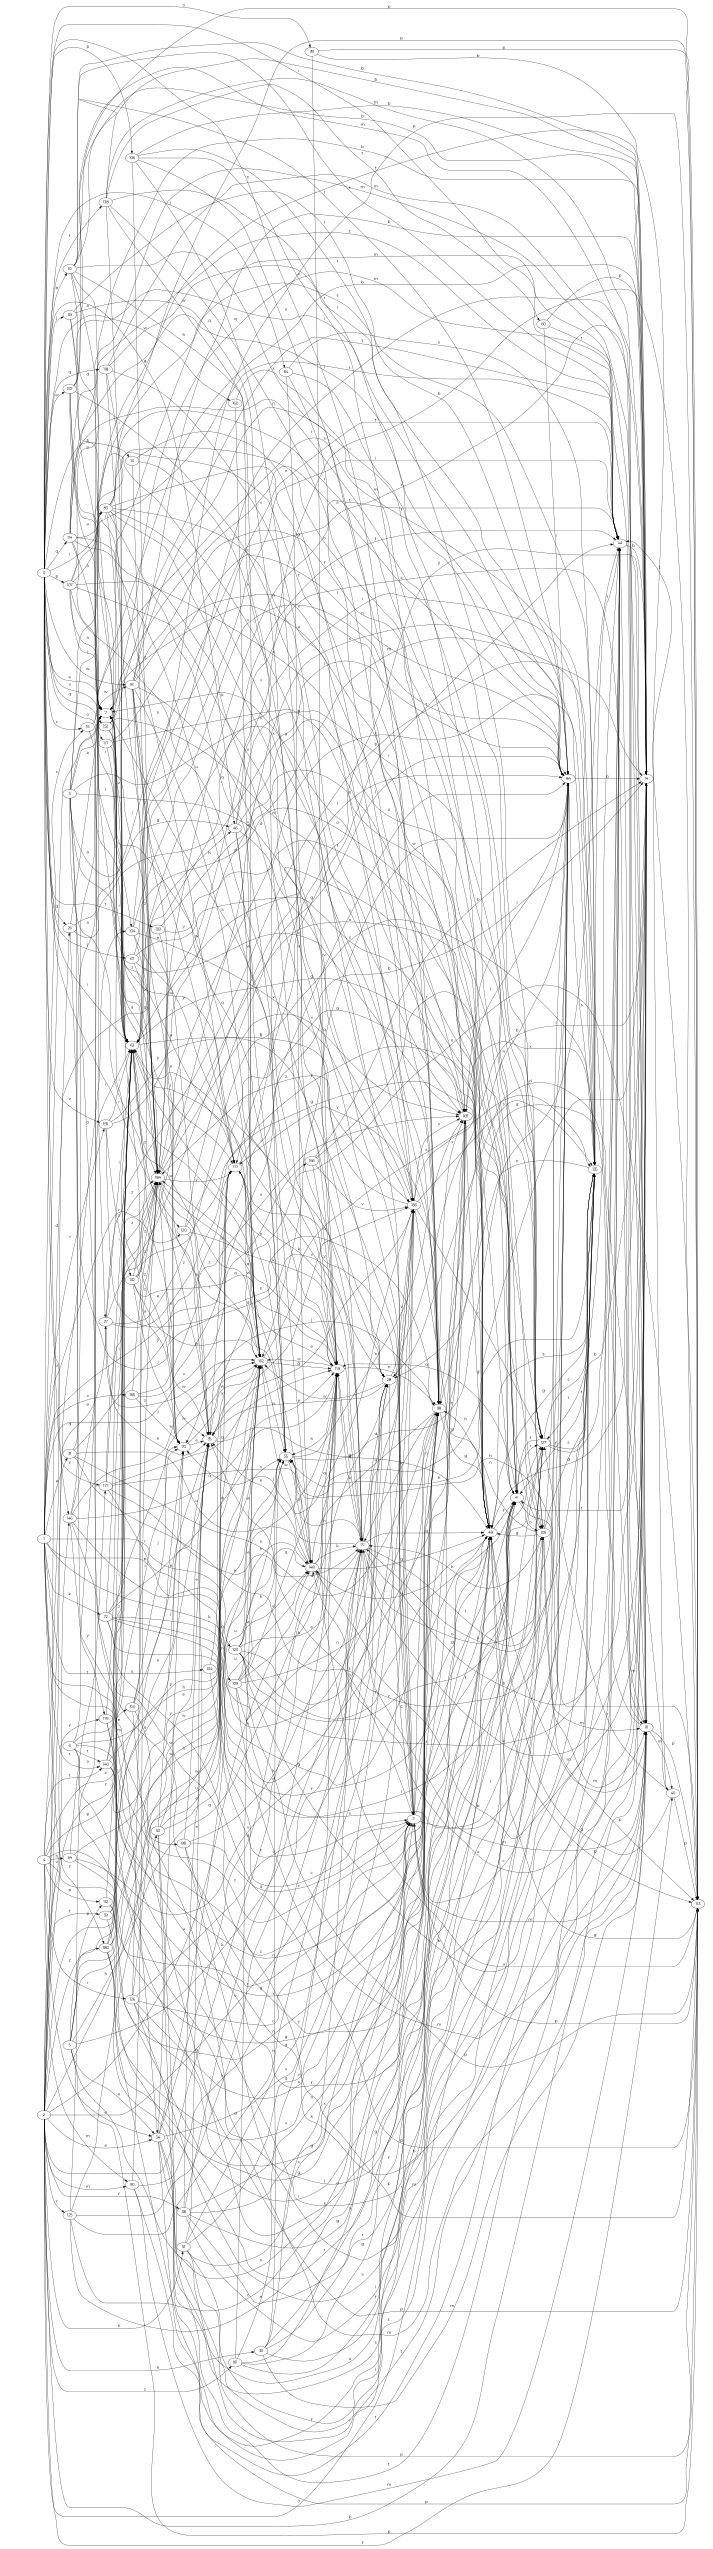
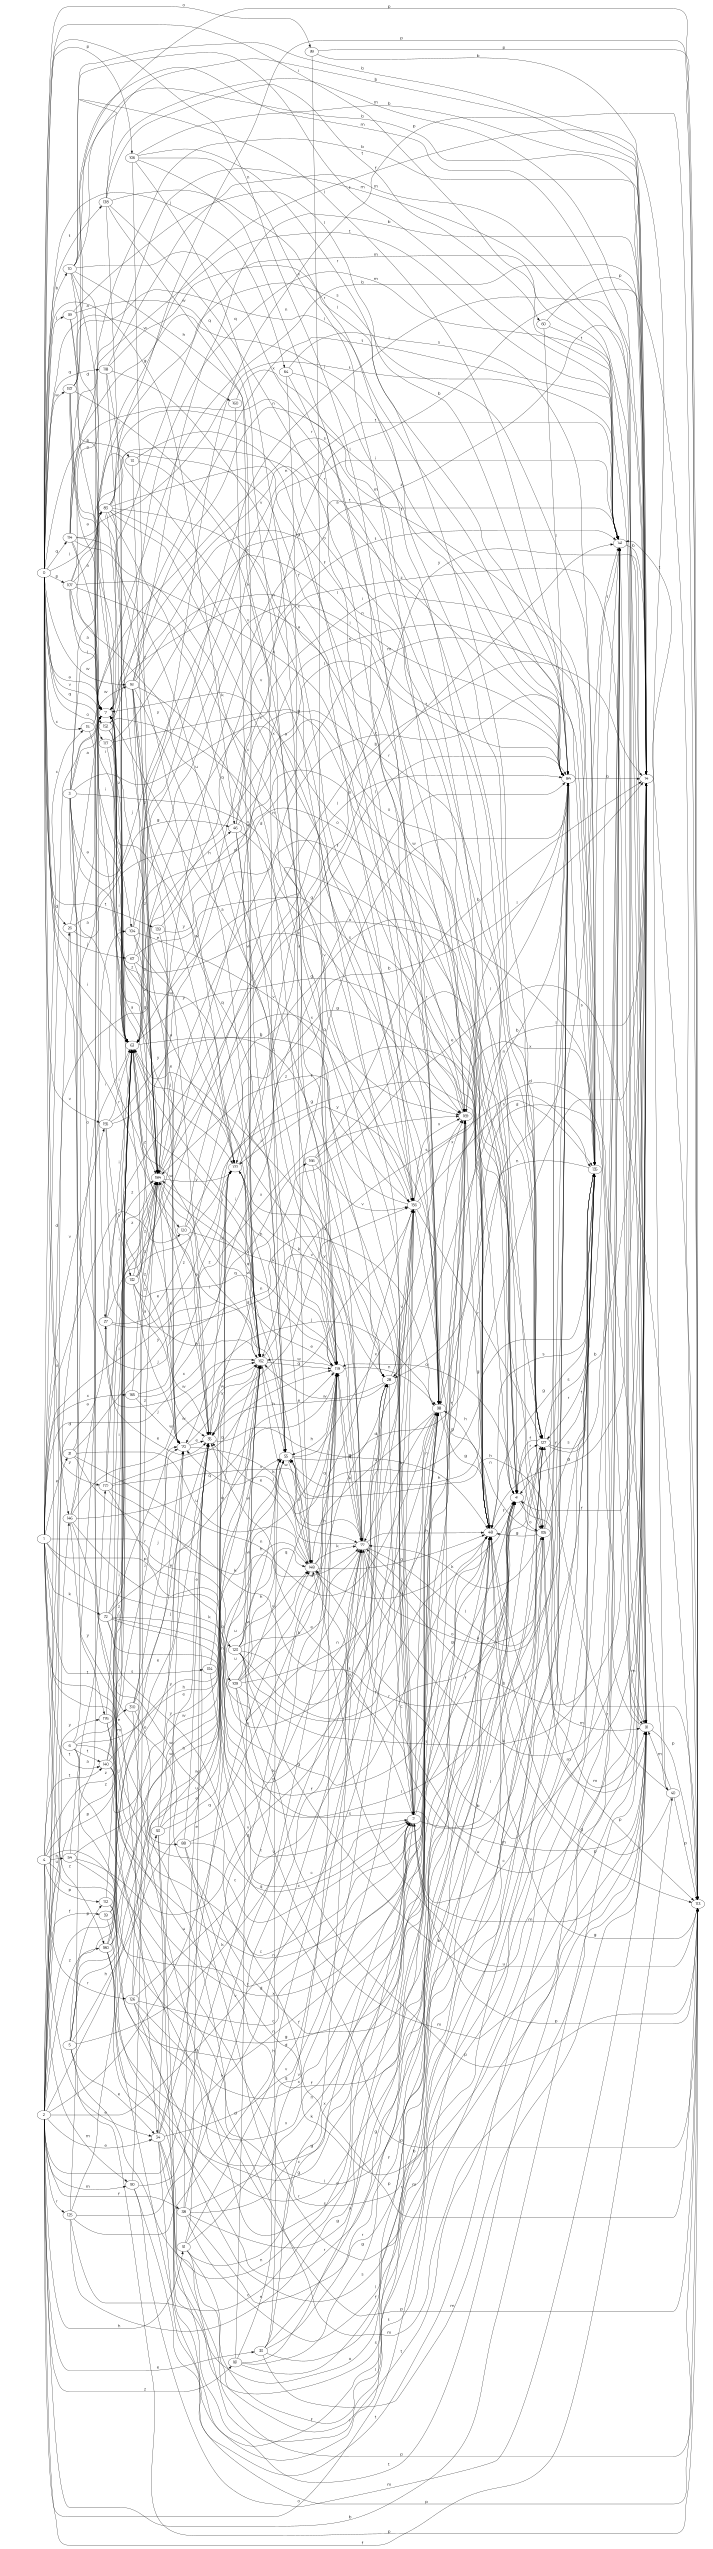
edge "70" -> "77": added, label "k"
edge "77" -> "48": label "g" -> "h"
edge "91" -> "40": reversed
